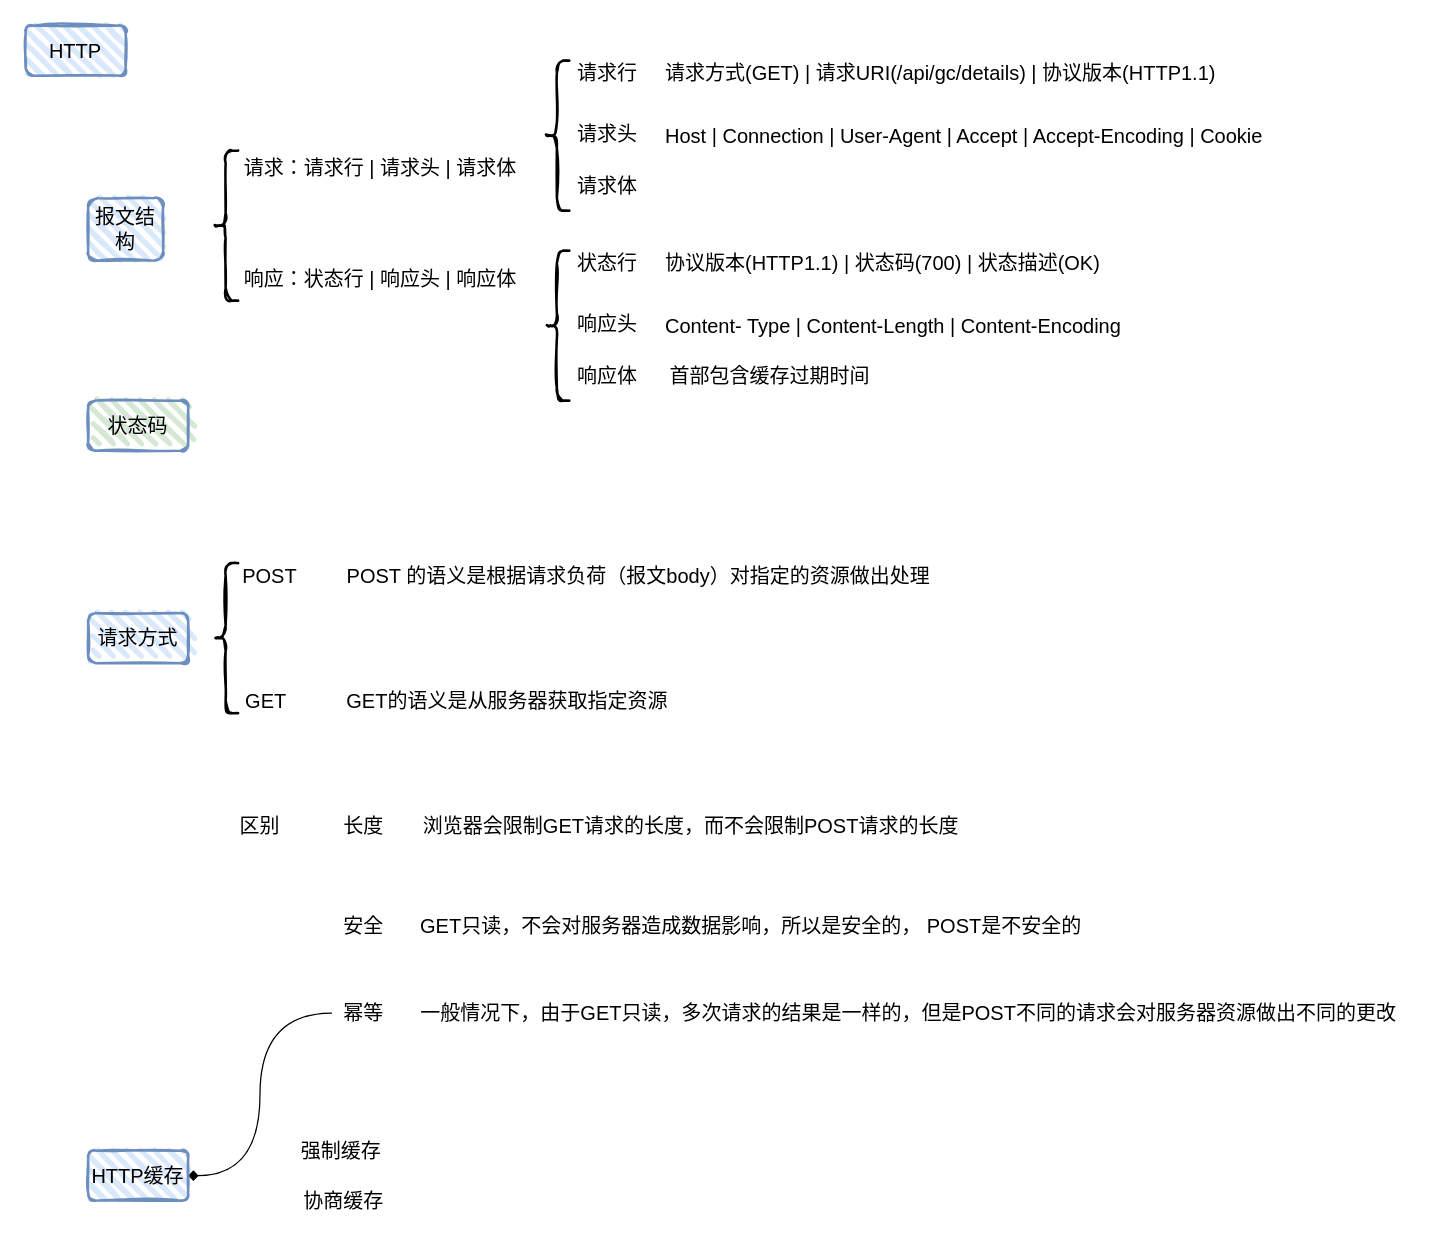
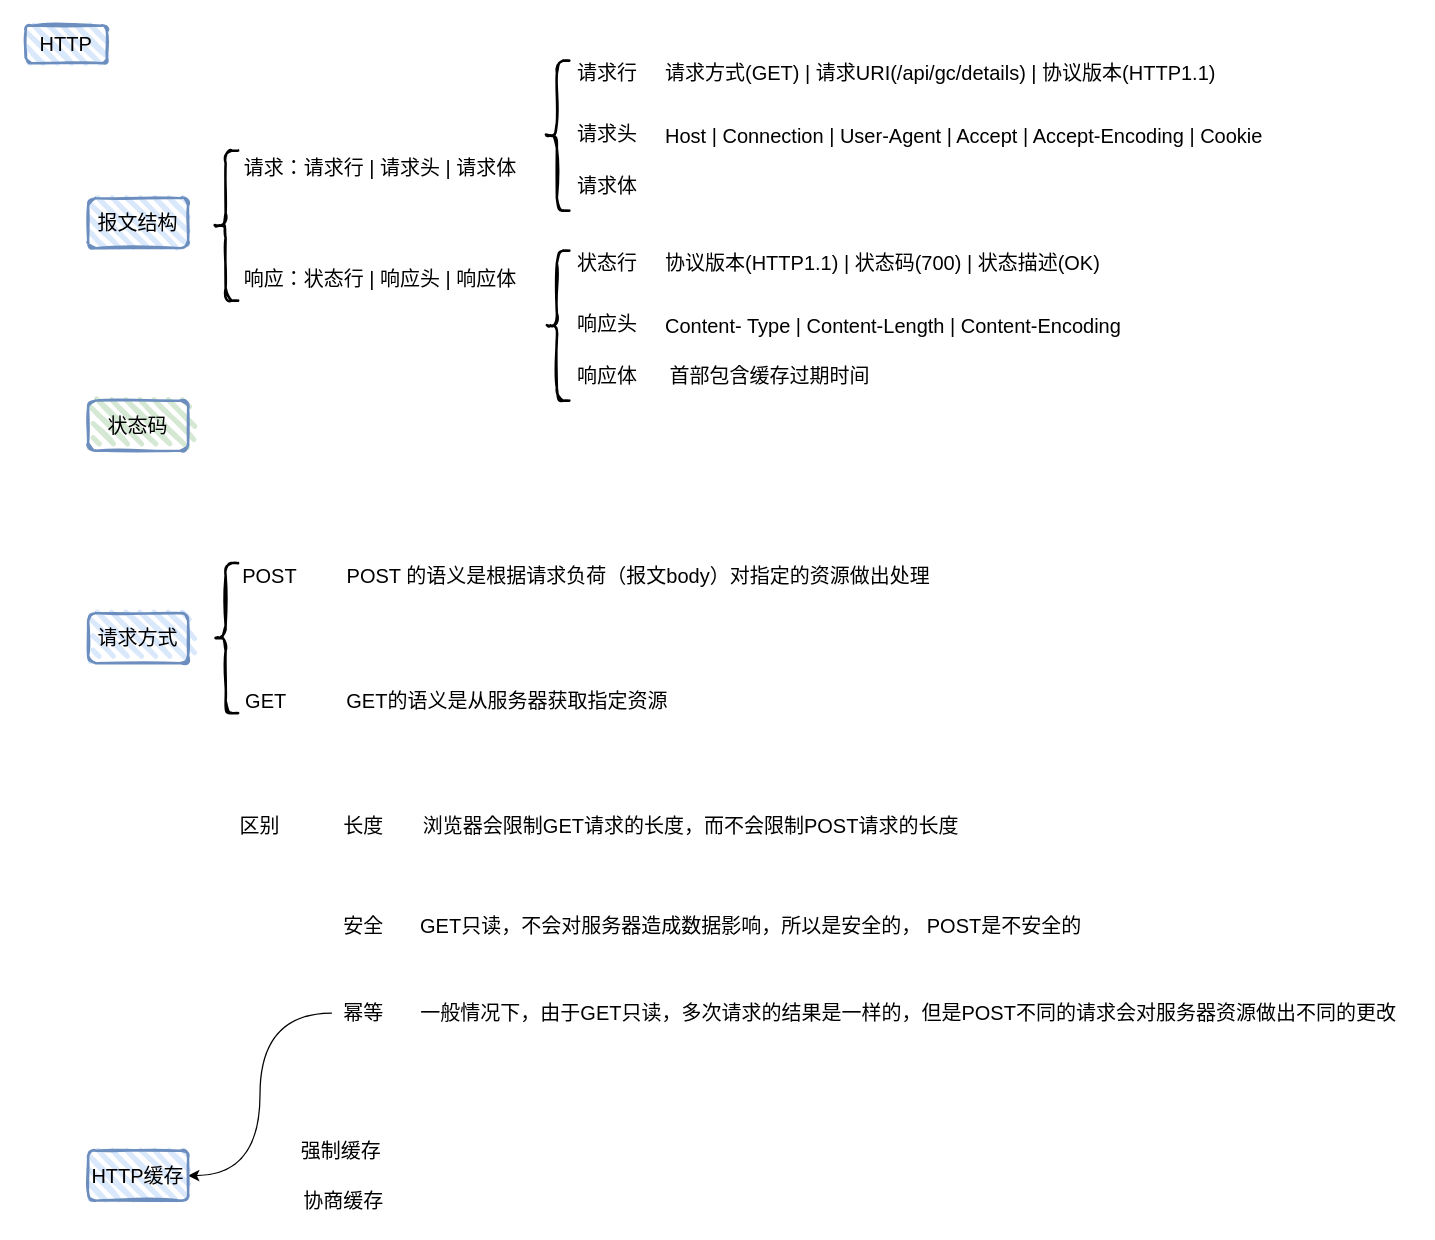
node "HTTP": size 100x50 -> 81x38
node "报文结构": size 75x63 -> 100x50
edge "幂等" -> "HTTP缓存": arrowhead diamond -> classic
